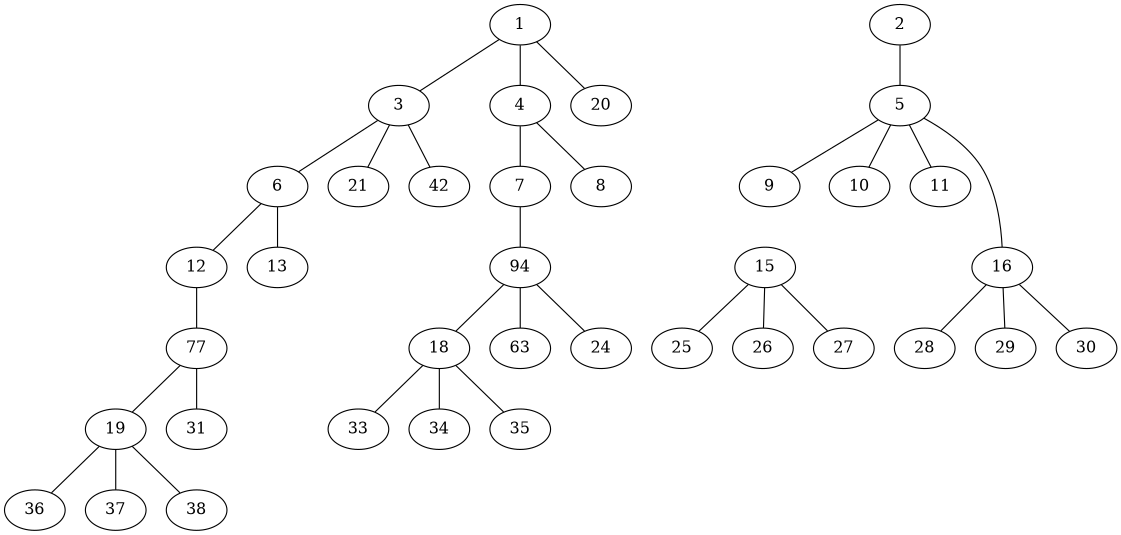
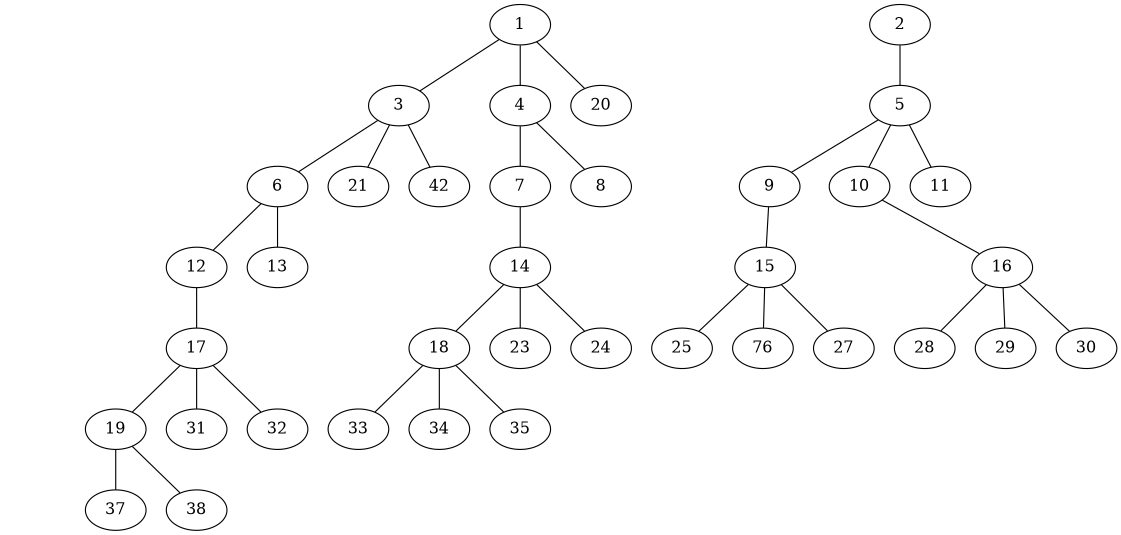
edge "5" -- "16": now "10" -- "16"
edge "9" -- "15": added
node "94": label "94" -> "14"
node "77": label "77" -> "17"
node "63": label "63" -> "23"
node "26": label "26" -> "76"
node "32": added
node "36": removed
